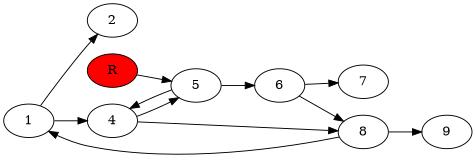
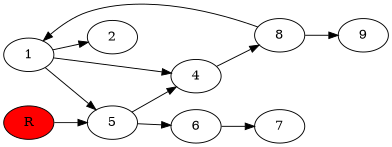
edge "6" -> "8": removed
edge "4" -> "5": now "1" -> "5"
